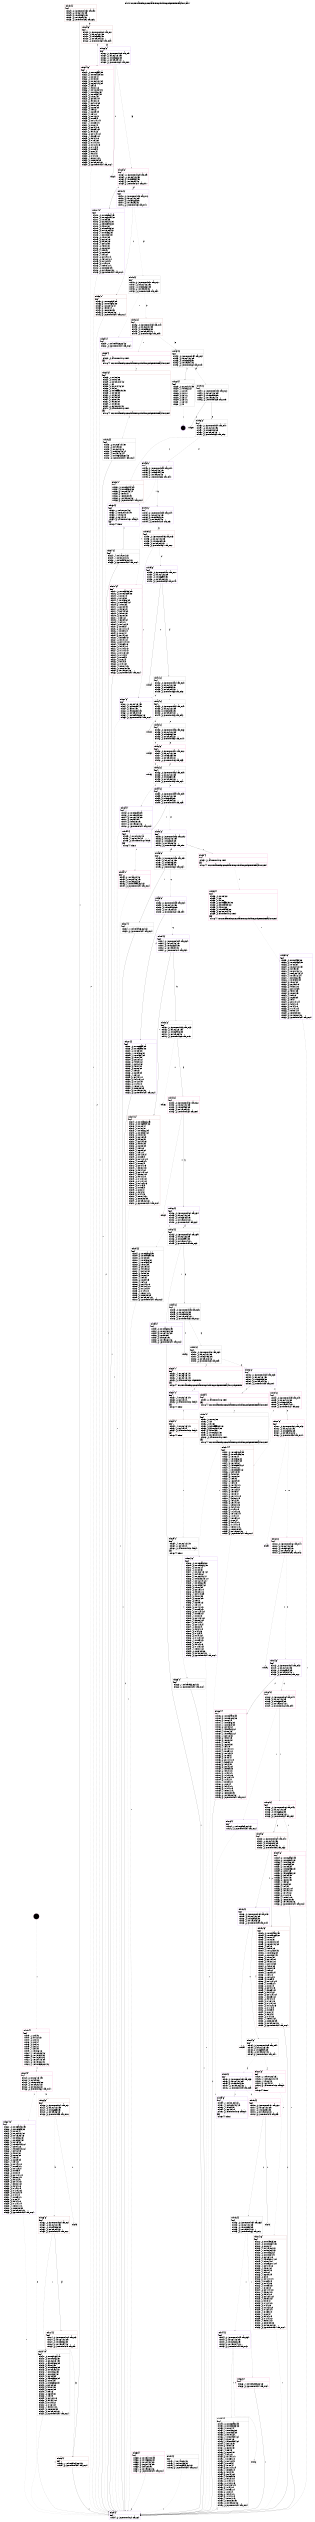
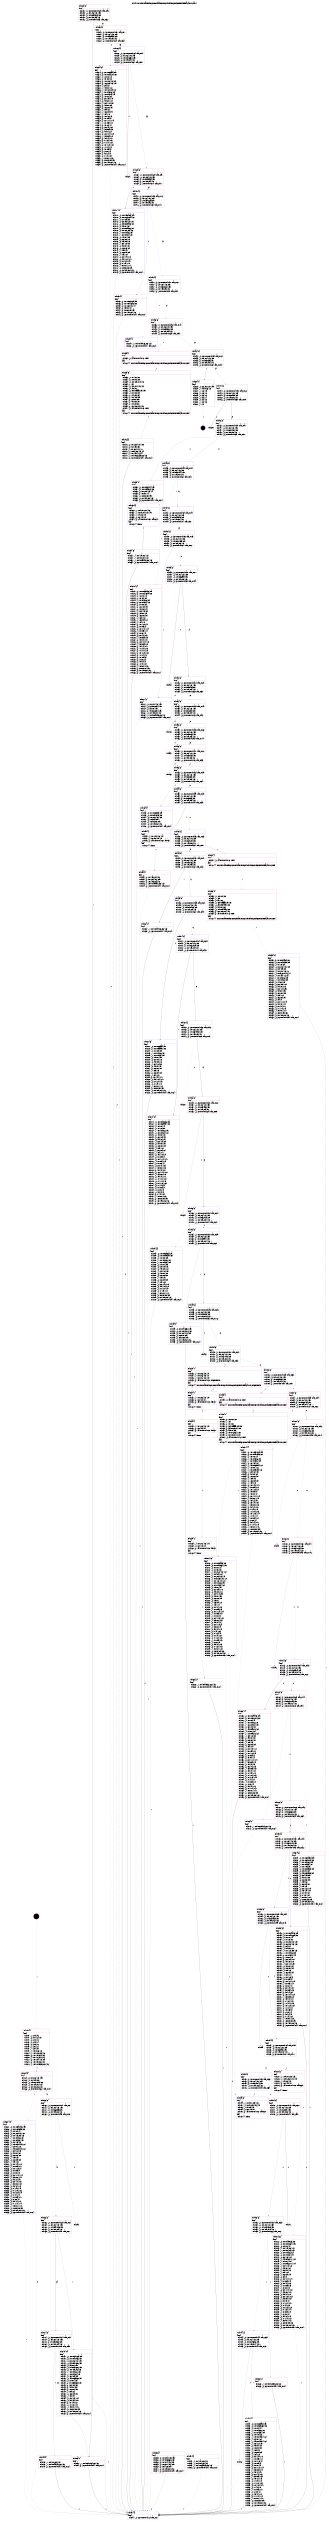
node "0x40279e [19]": added
